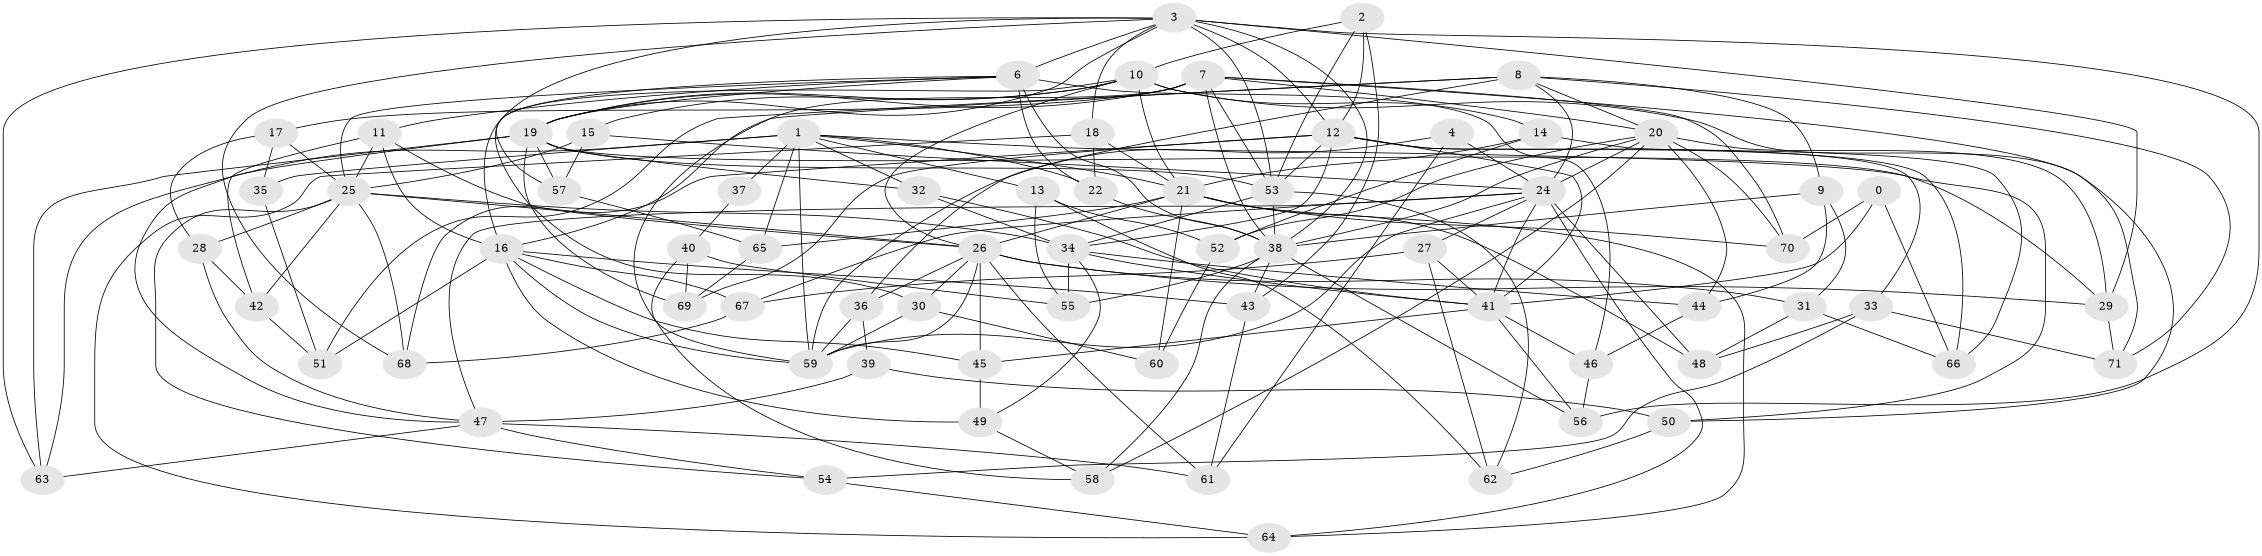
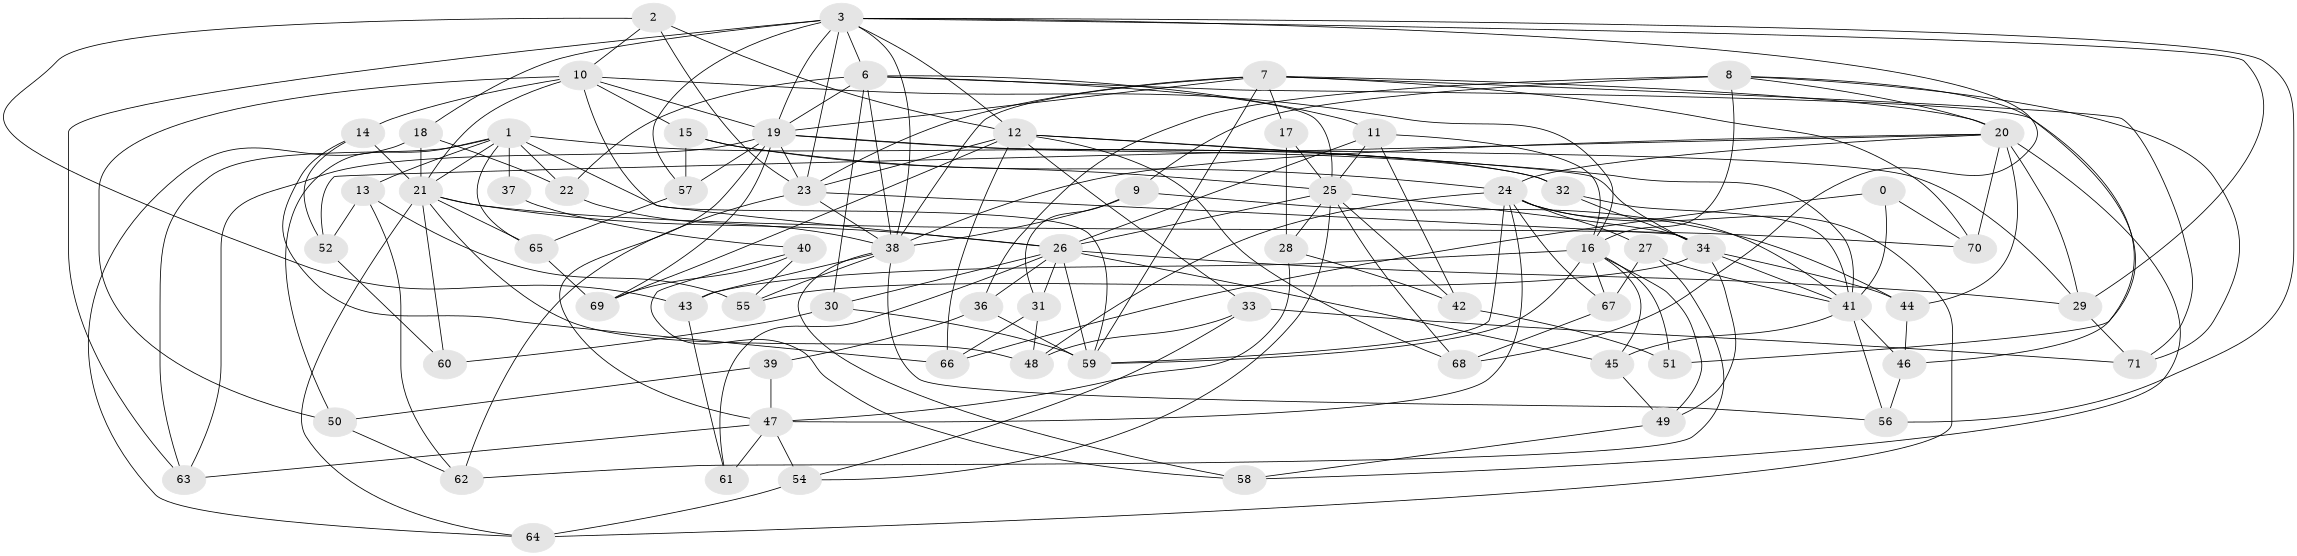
edge "8" -- "24": removed
node "4": removed
node "35": removed
node "53": label "53" -> "23"
